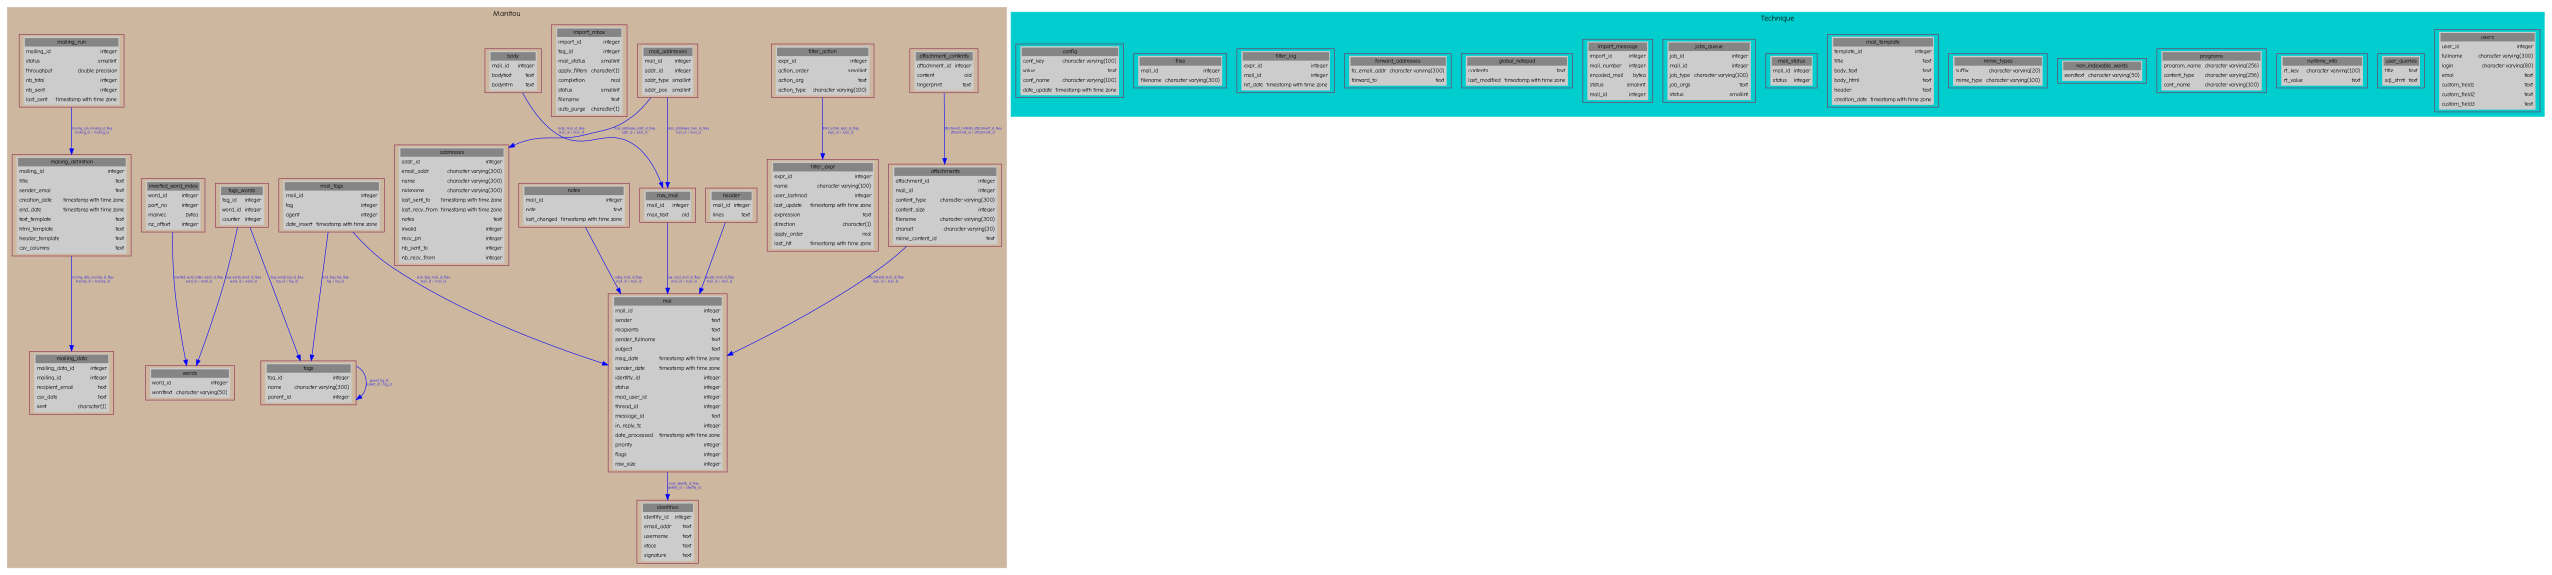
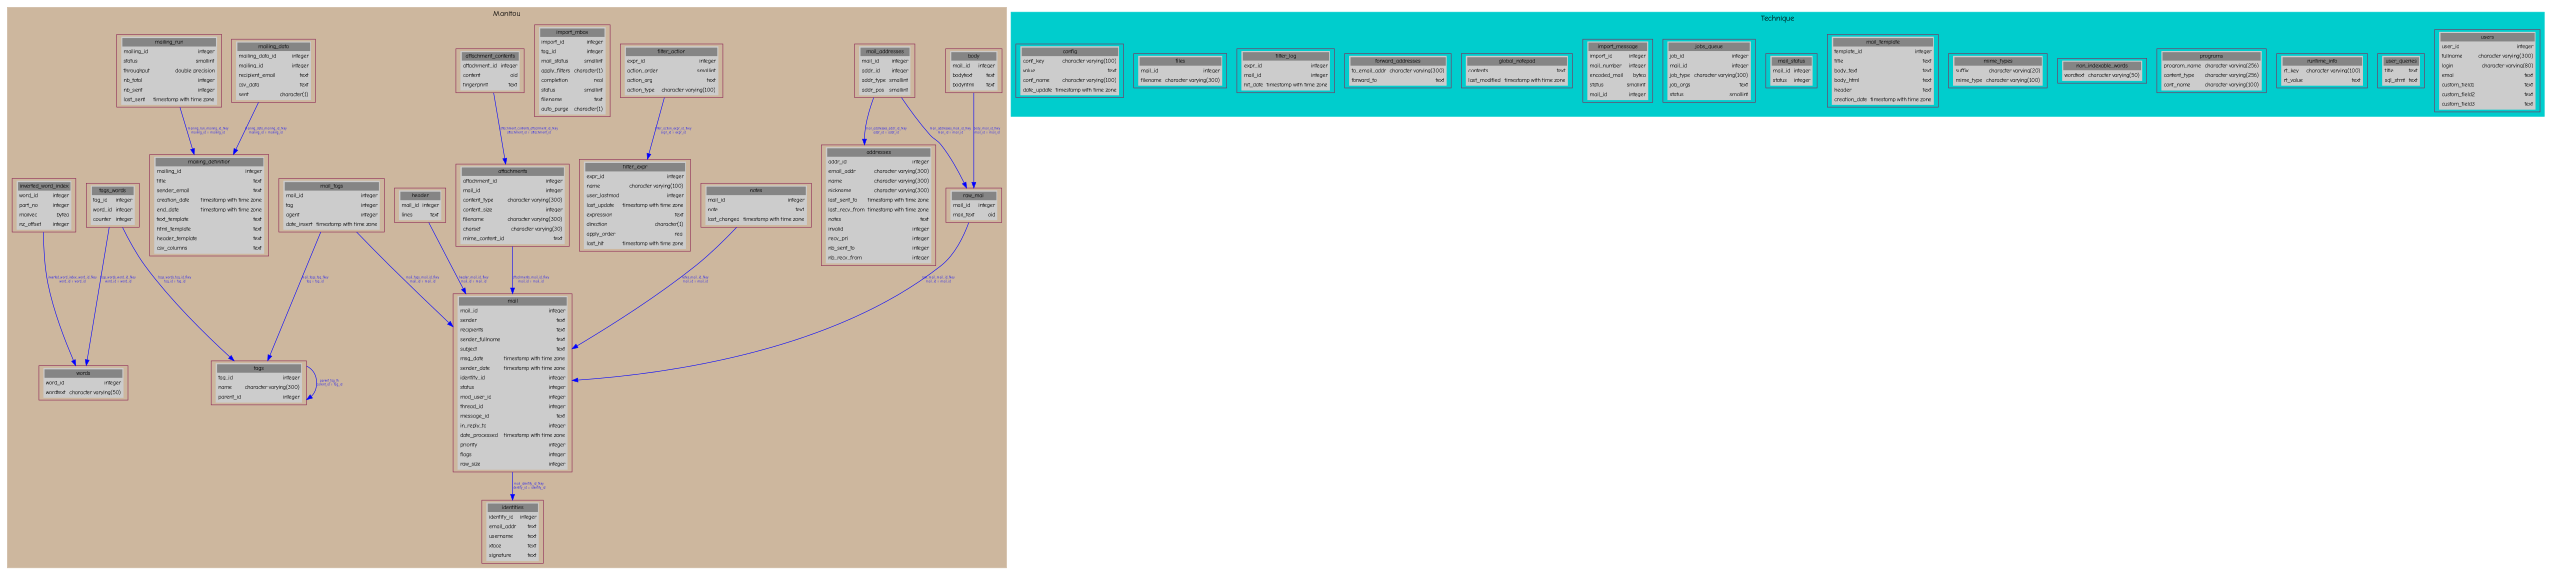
edge "mailing_definition" -> "mailing_data": reversed
